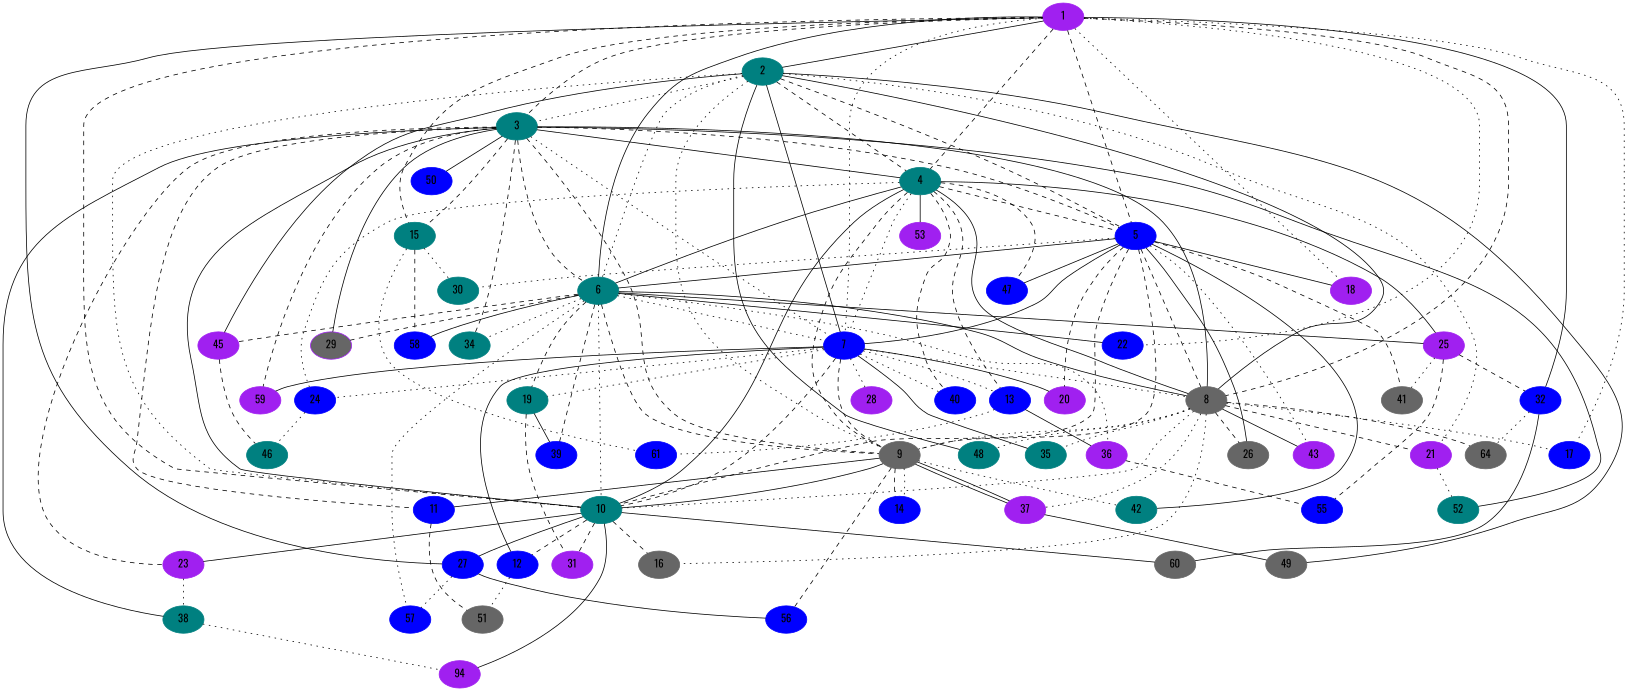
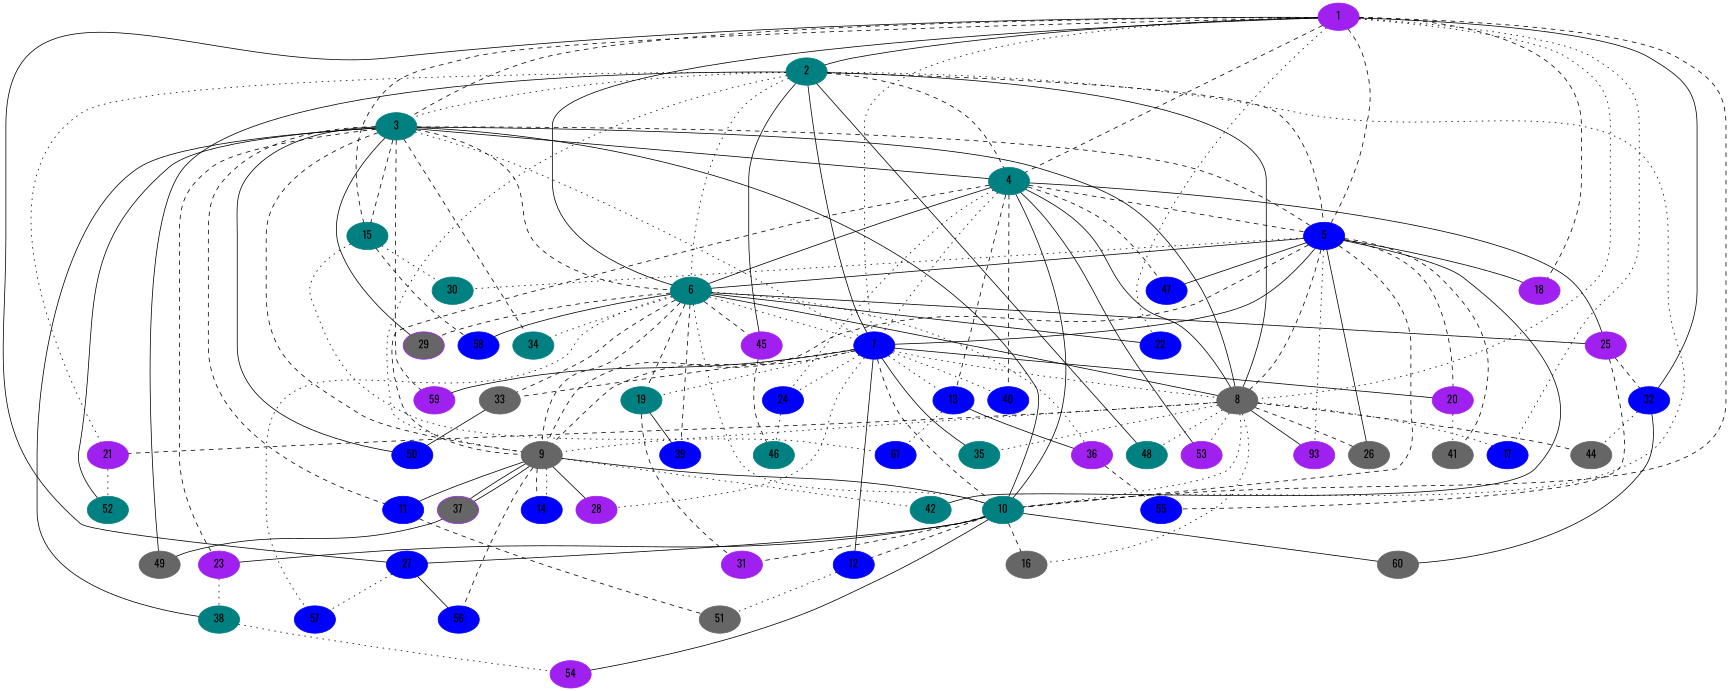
edge "1" -- "8": style dashed -> dotted
edge "1" -- "18": style dotted -> dashed
edge "25" -- "41": now "20" -- "41"
node "33": added
node "43": label "43" -> "93"
node "64": label "64" -> "44"
edge "9" -- "28": added
edge "8" -- "37": now "8" -- "53"
node "37": fillcolor purple -> gray40
node "94": label "94" -> "54"
